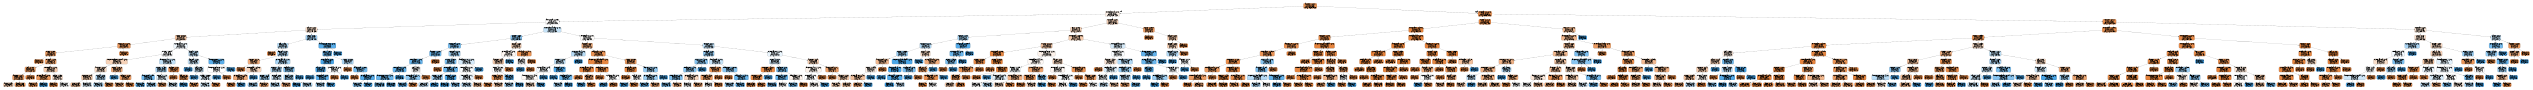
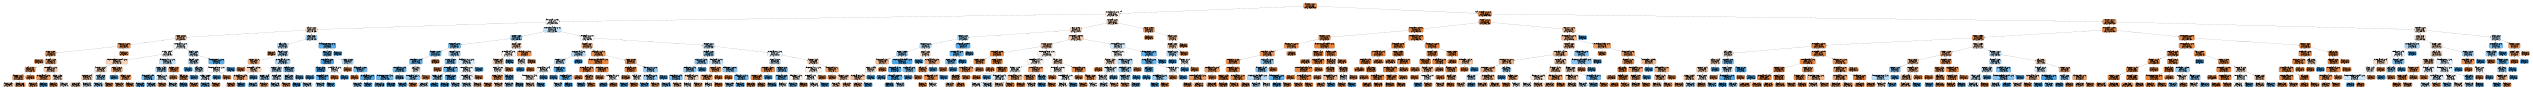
node "entropy = 0.98 samples = 47 value = [32, 43]": fillcolor #cce6f8 -> #5aade9
